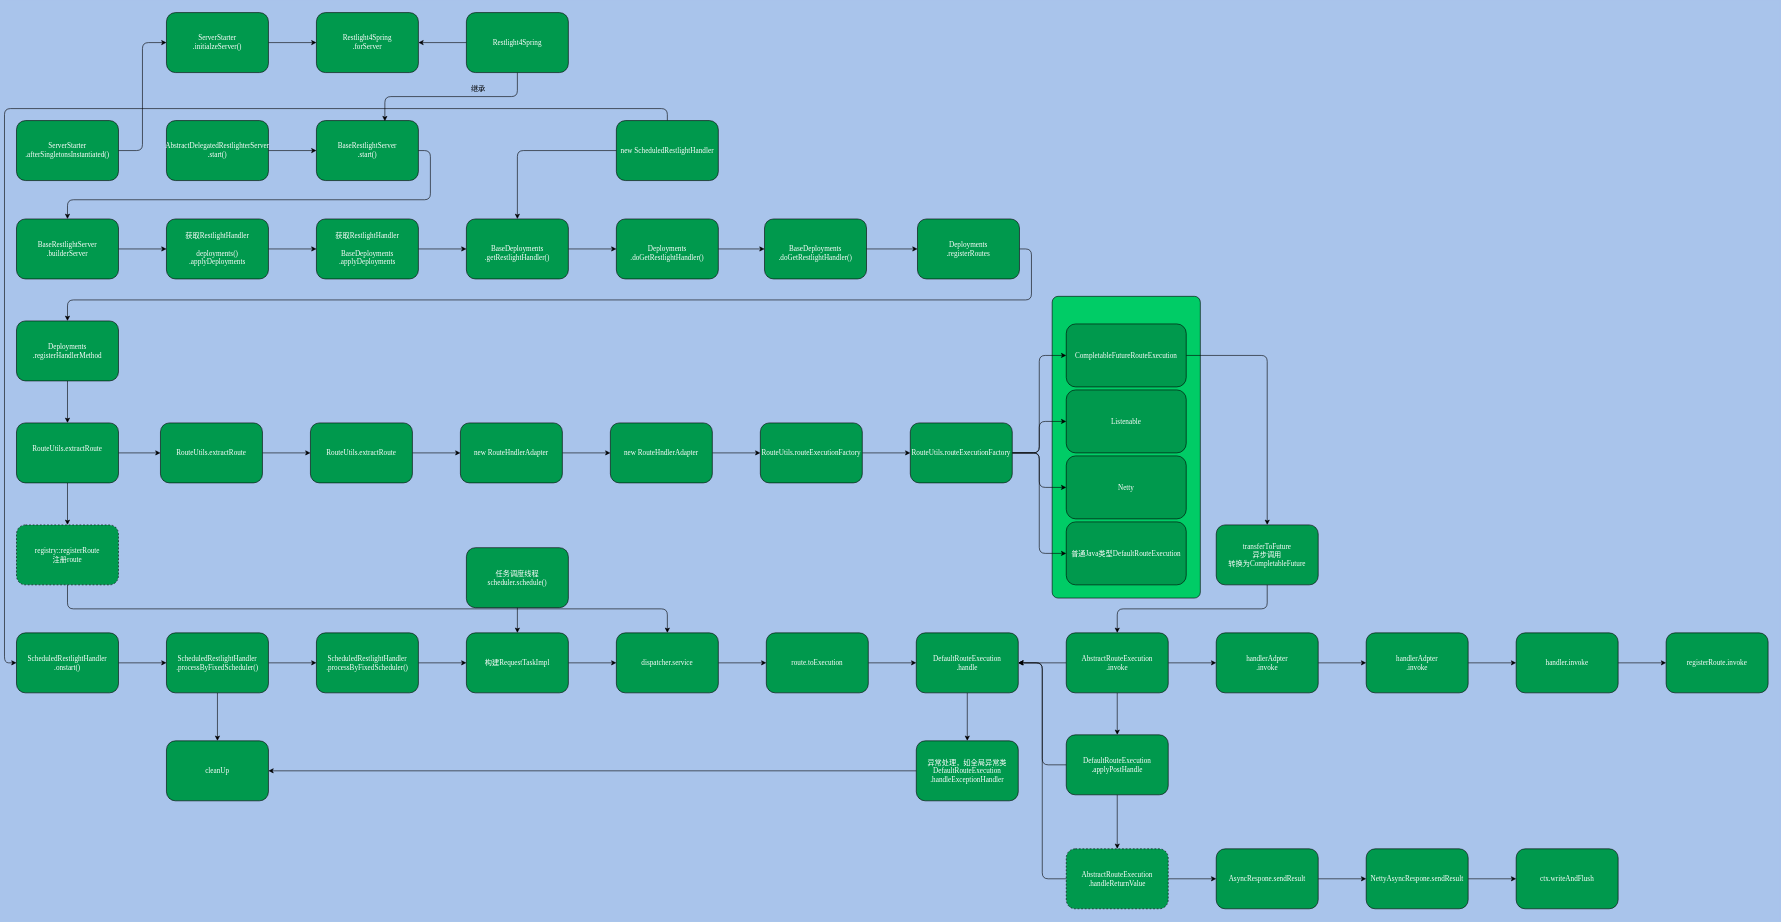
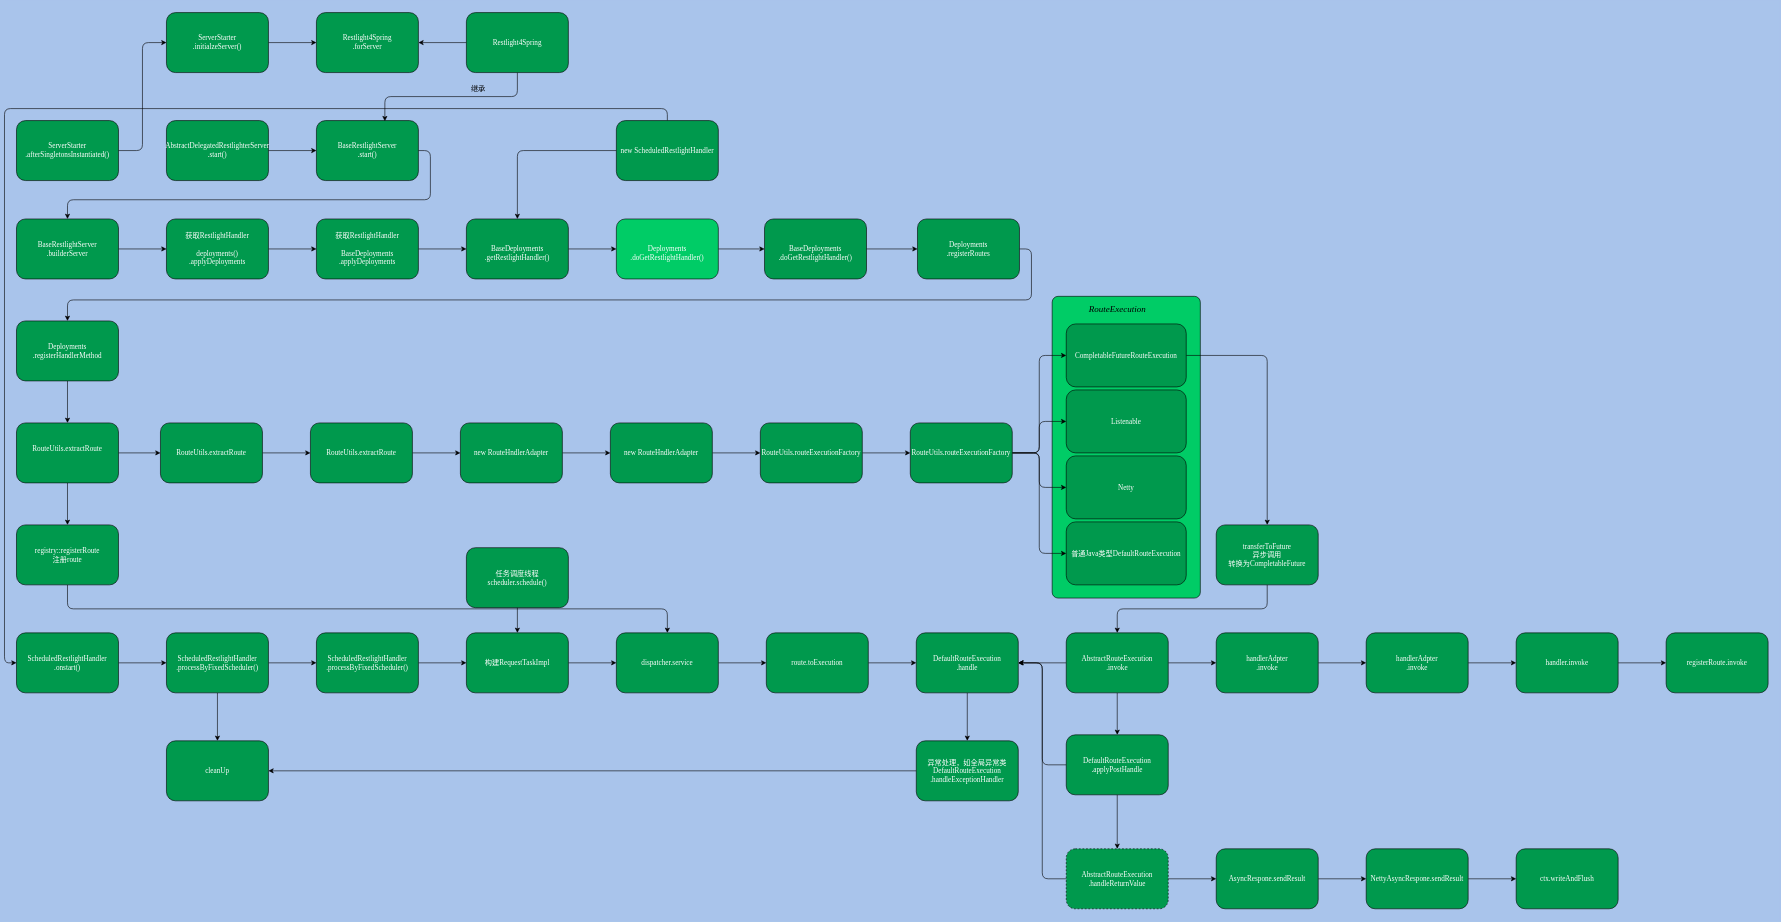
node "Deployments .doGetRestlightHandler()": fillcolor #00994d -> #00cc66
node "RouteExecution": added
node "registry::registerRoute 注册route": style dashed -> solid
